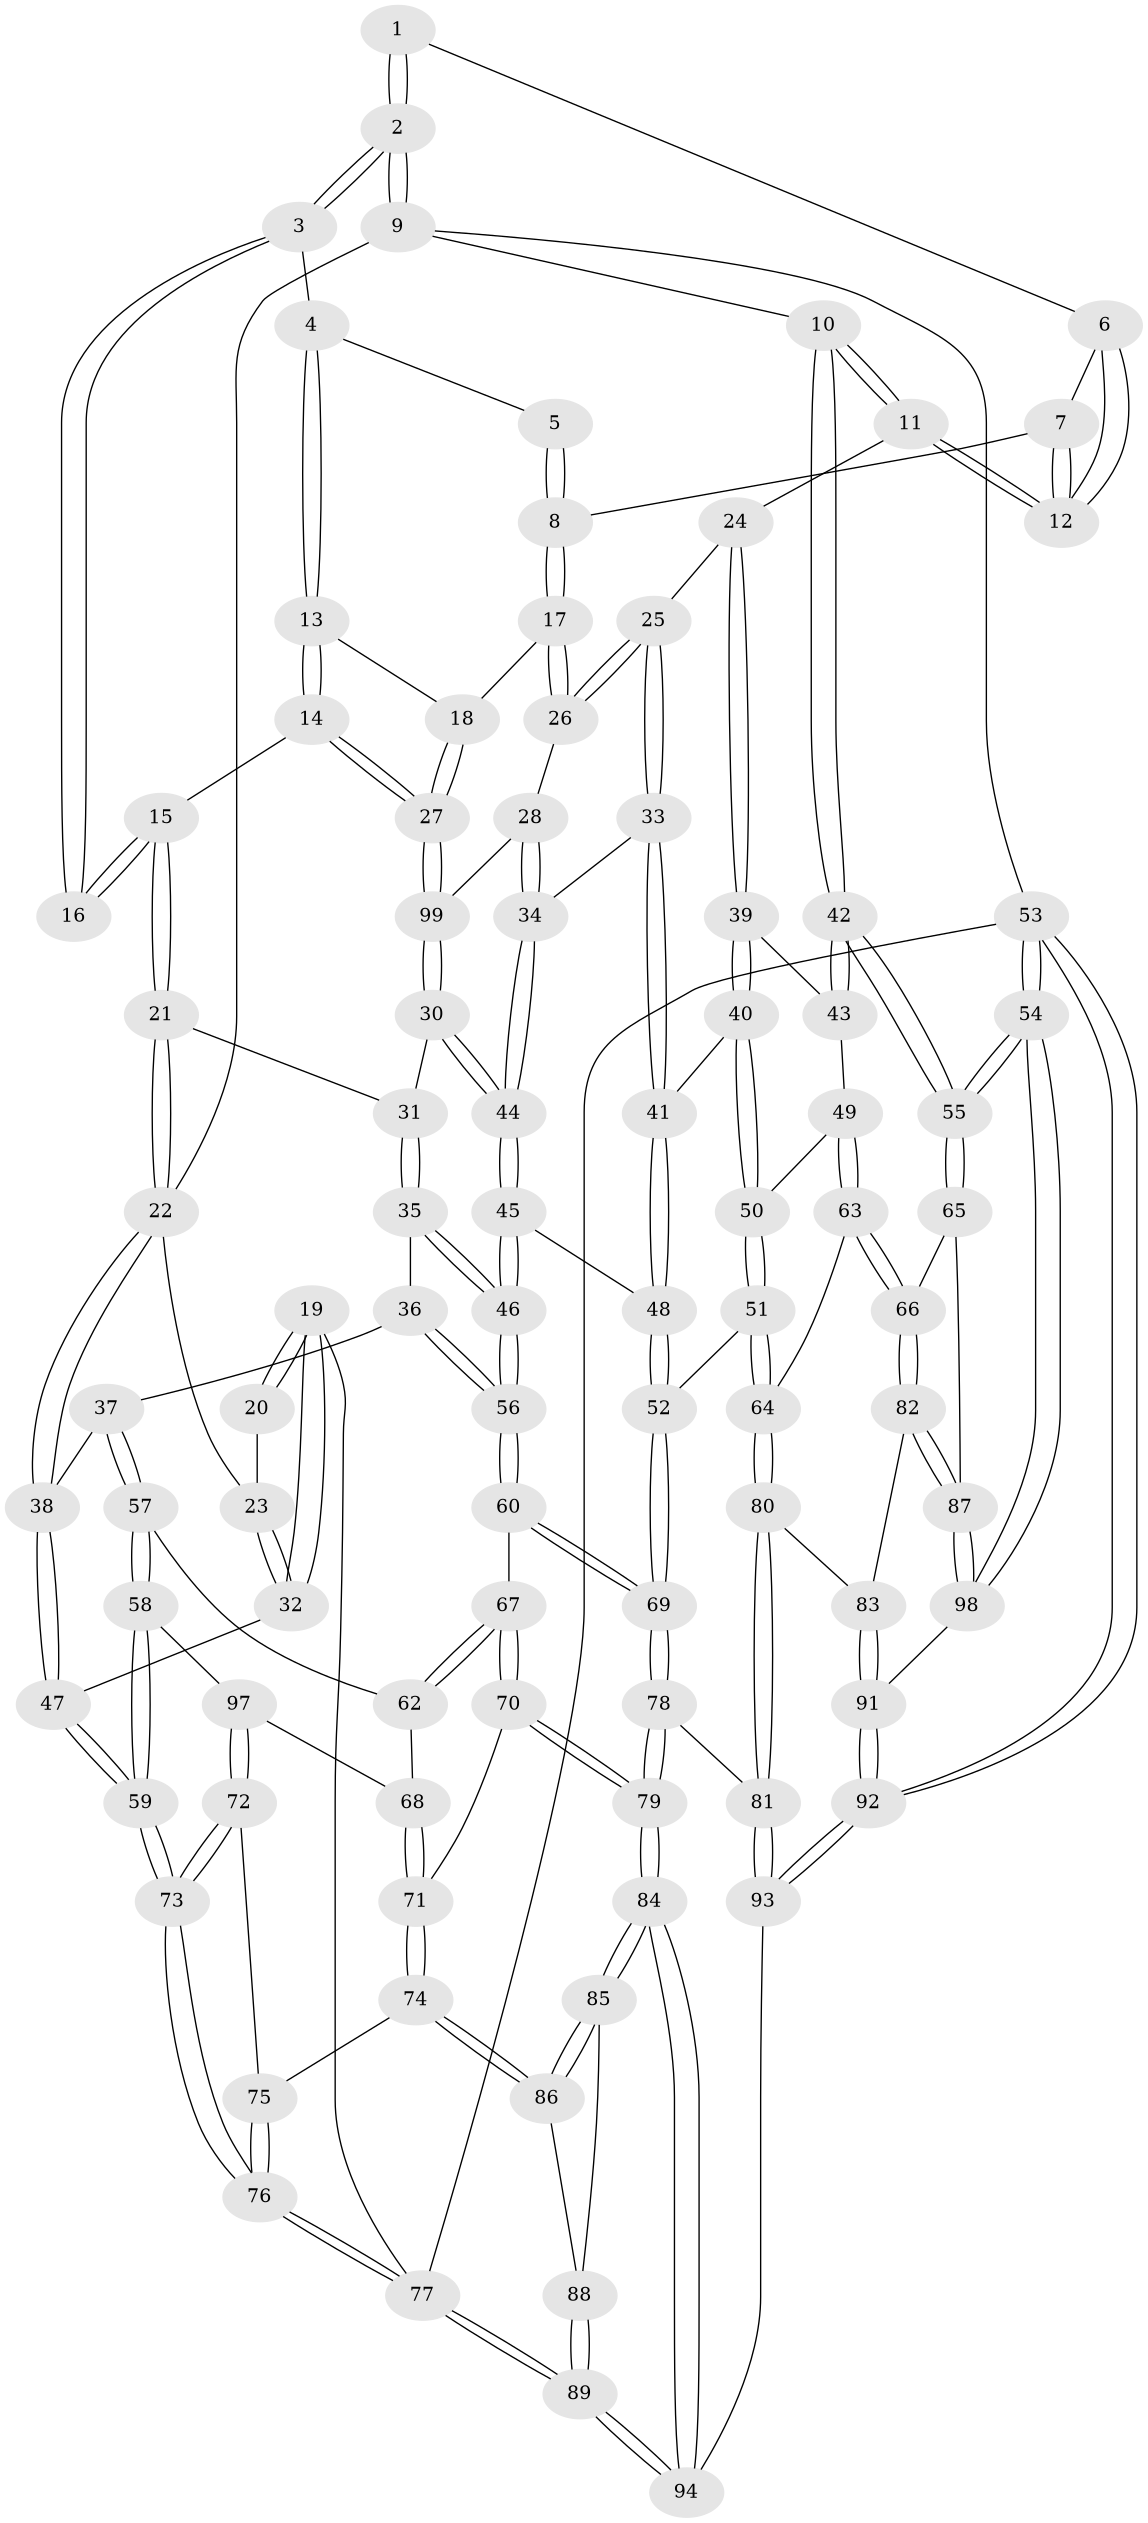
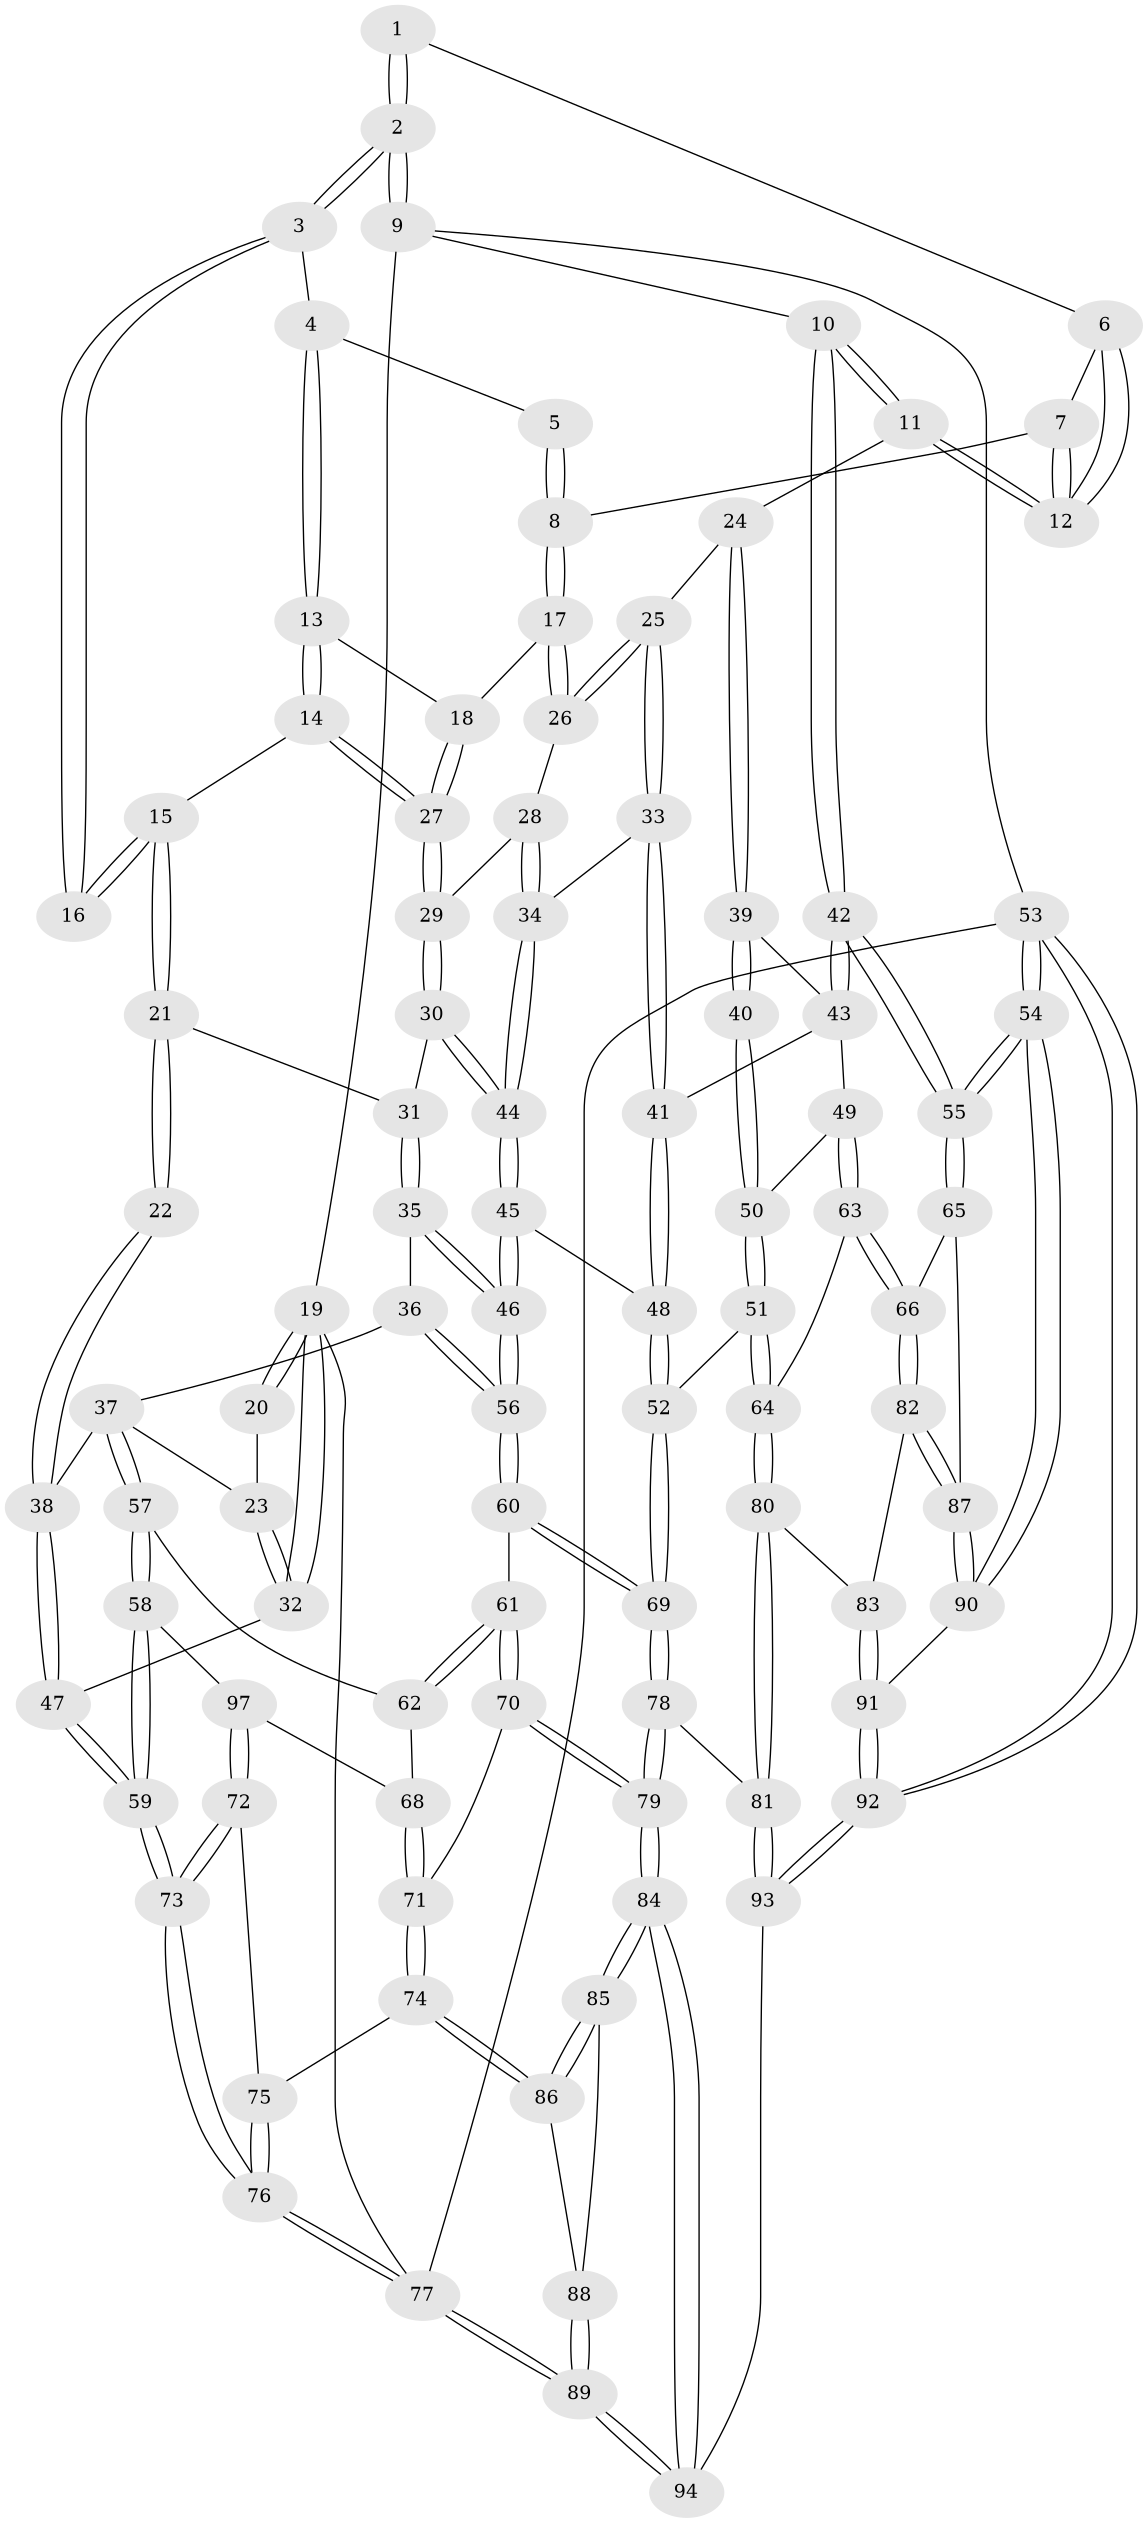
edge "9" -- "22": now "9" -- "19"
node "99": label "99" -> "29"
edge "40" -- "41": now "43" -- "41"
edge "22" -- "23": now "37" -- "23"
node "67": label "67" -> "61"
node "98": label "98" -> "90"
